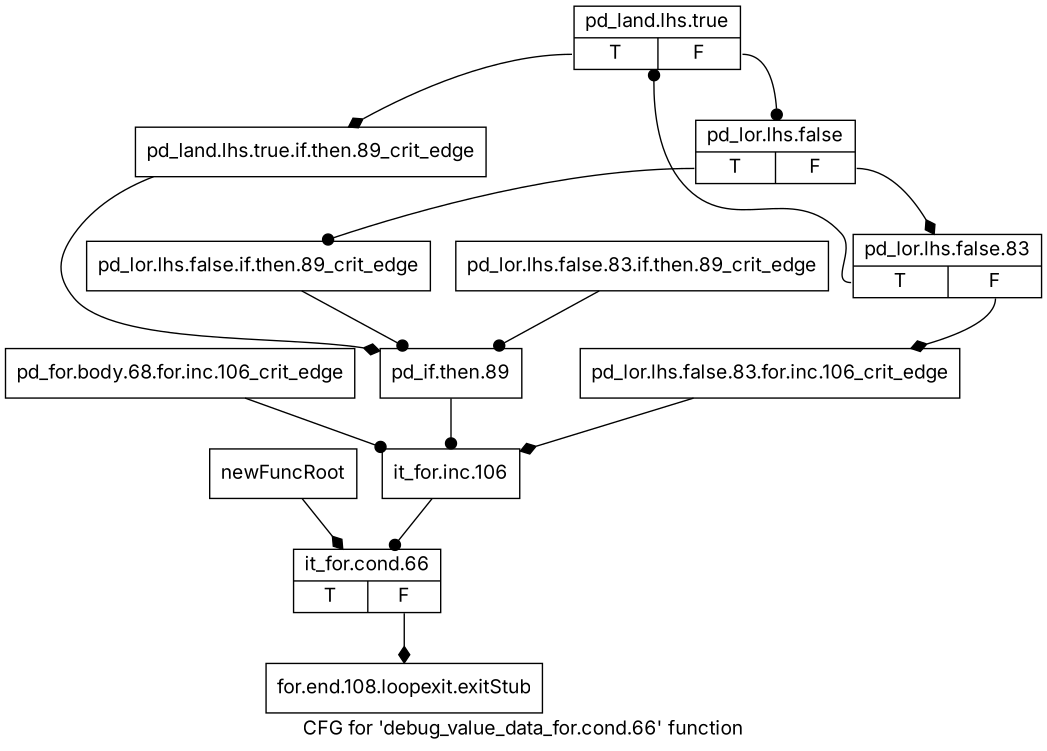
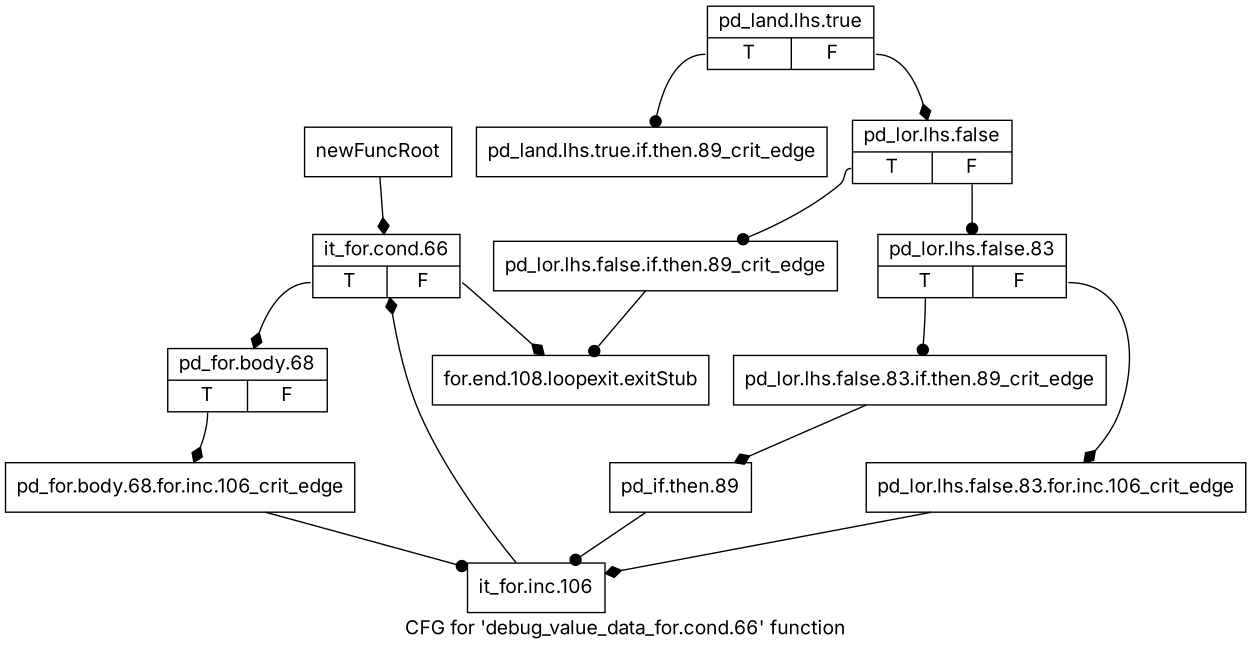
edge "pd_land.lhs.true" -> "pd_land.lhs.true.if.then.89_crit_edge": arrowhead diamond -> dot
edge "pd_land.lhs.true" -> "pd_lor.lhs.false": arrowhead dot -> diamond
edge "pd_lor.lhs.false" -> "pd_lor.lhs.false.83": arrowhead diamond -> dot
edge "pd_lor.lhs.false.83" -> "pd_land.lhs.true": now "pd_lor.lhs.false.83" -> "pd_lor.lhs.false.83.if.then.89_crit_edge"
edge "pd_lor.lhs.false.if.then.89_crit_edge" -> "pd_if.then.89": now "pd_lor.lhs.false.if.then.89_crit_edge" -> "for.end.108.loopexit.exitStub"
edge "pd_lor.lhs.false.83.if.then.89_crit_edge" -> "pd_if.then.89": arrowhead dot -> diamond
edge "pd_land.lhs.true.if.then.89_crit_edge" -> "pd_if.then.89": removed
node "pd_for.body.68": added
edge "it_for.inc.106" -> "it_for.cond.66": arrowhead dot -> diamond
